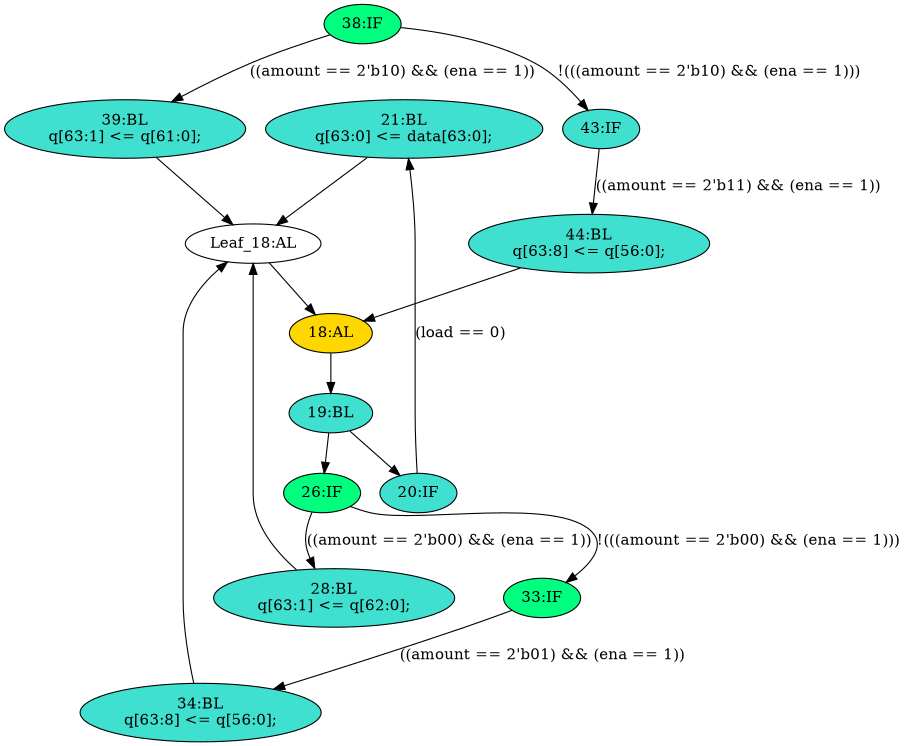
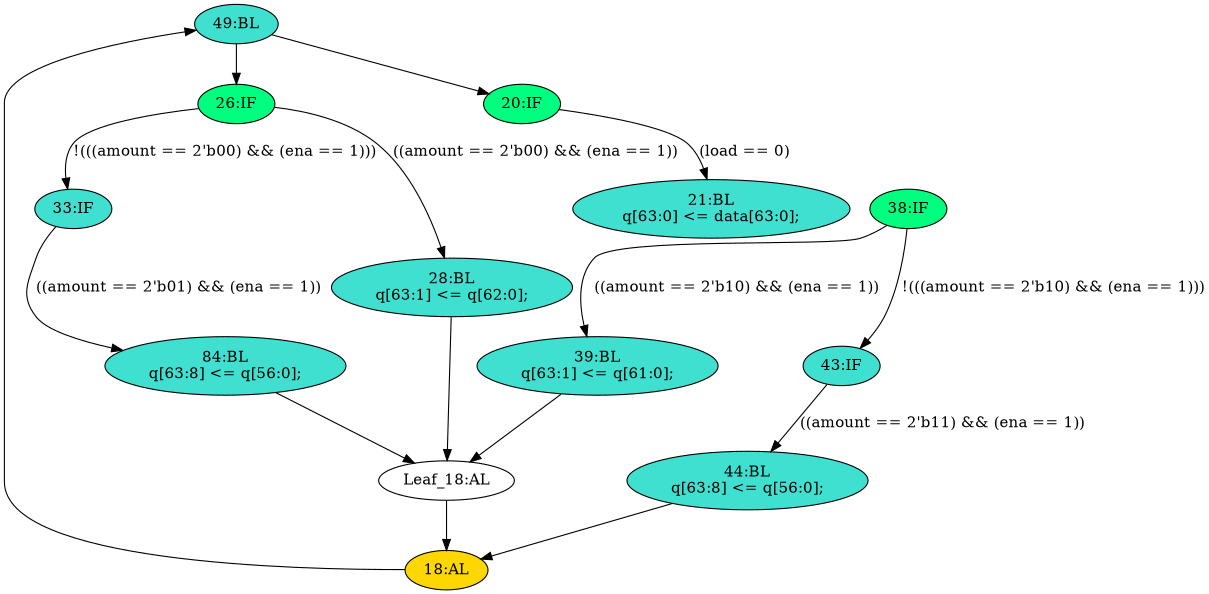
edge "21:BL q[63:0] <= data[63:0];" -> "Leaf_18:AL": removed
node "19:BL": label "19:BL" -> "49:BL"
node "20:IF": fillcolor turquoise -> springgreen
node "33:IF": fillcolor springgreen -> turquoise
node "34:BL q[63:8] <= q[56:0];": label "34:BL q[63:8] <= q[56:0];" -> "84:BL q[63:8] <= q[56:0];"
